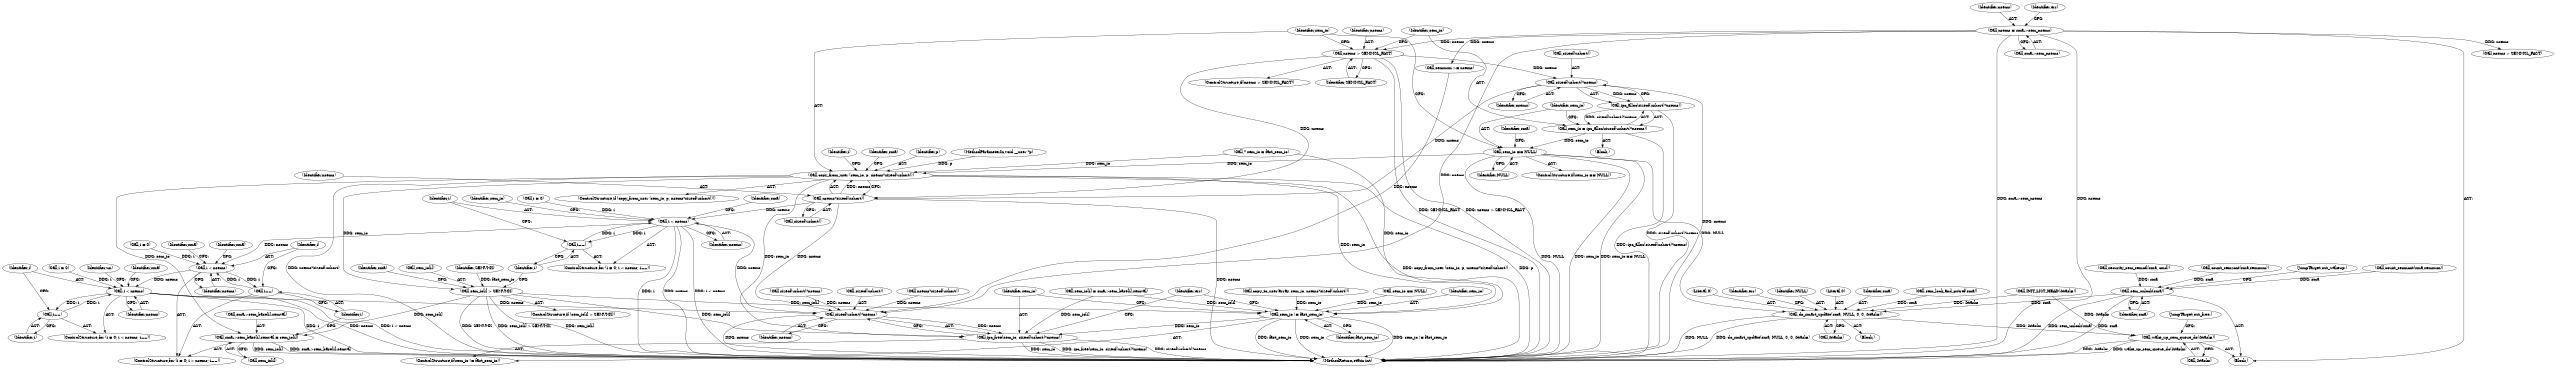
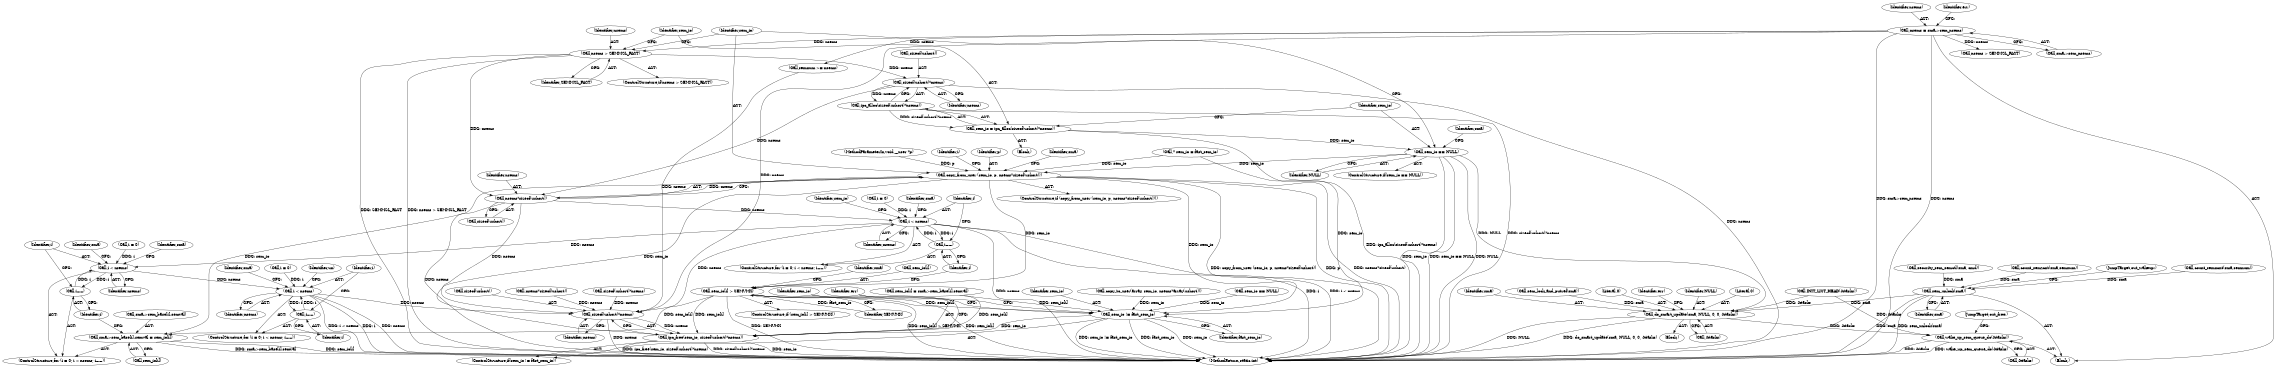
node "(Call,copy_to_user(array, sem_io, nsems*sizeof(ushort)))": label "(Call,copy_to_user(array, sem_io, nsems*sizeof(ushort)))" -> "(Call,copy_to_user(array, sem_io, nsems*array(ushort)))"
edge "(Call,sem_io[i] > SEMVMX)" -> "(Identifier,SEMVMX)": added, label "CFG:"
